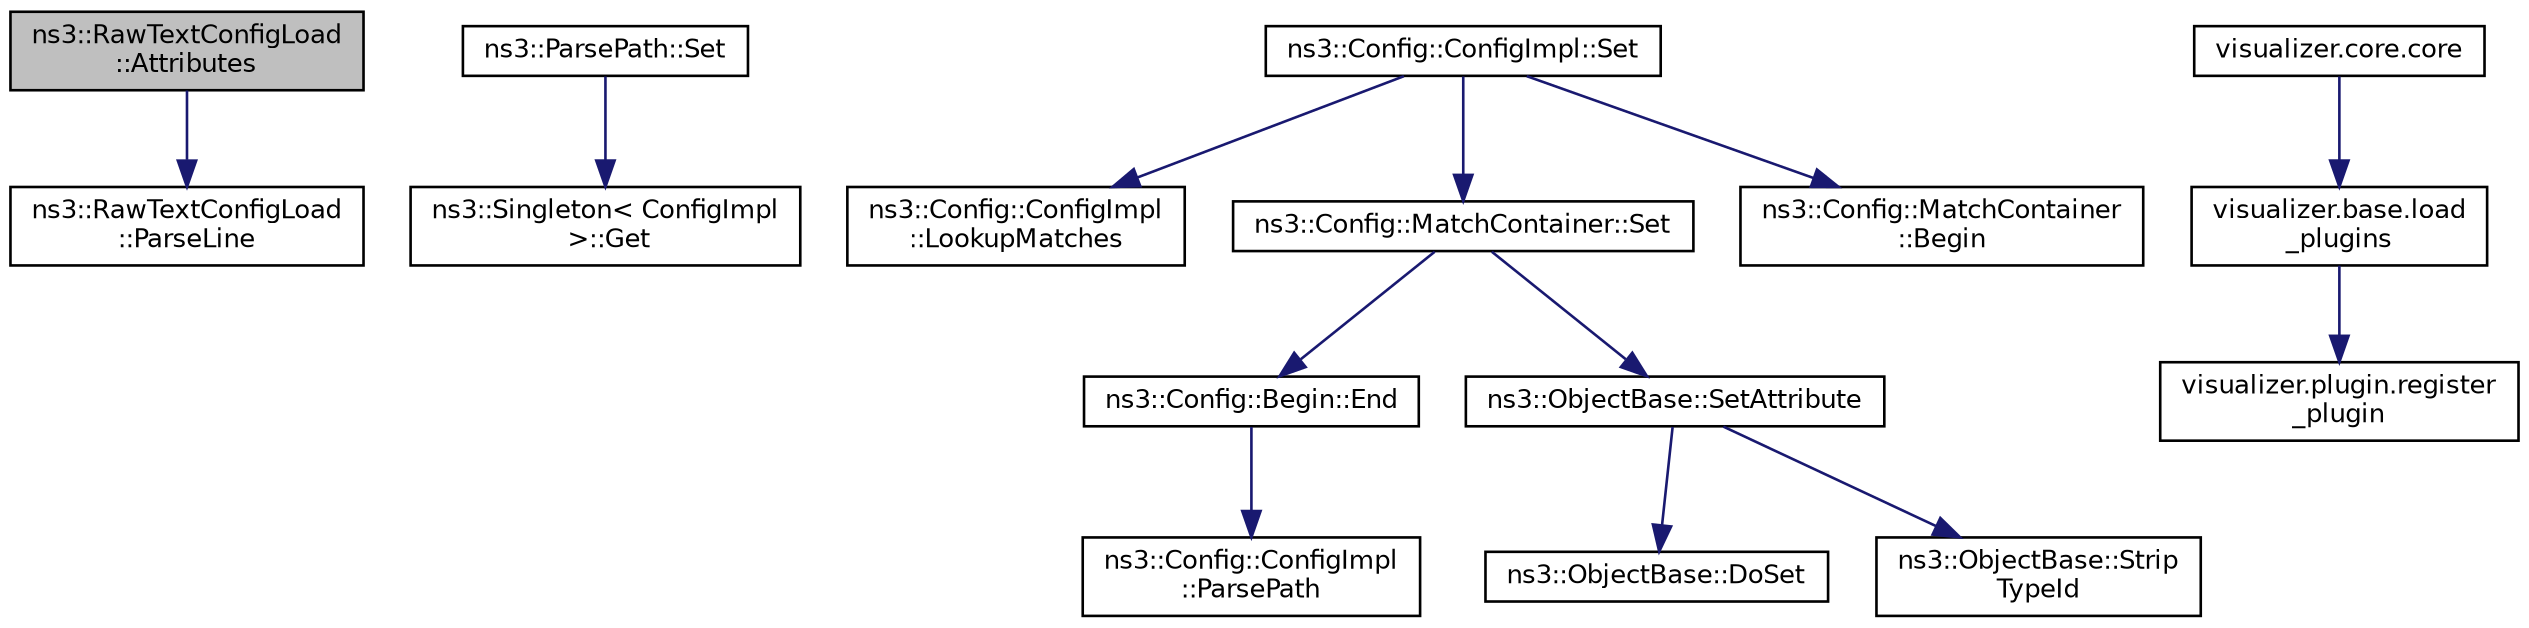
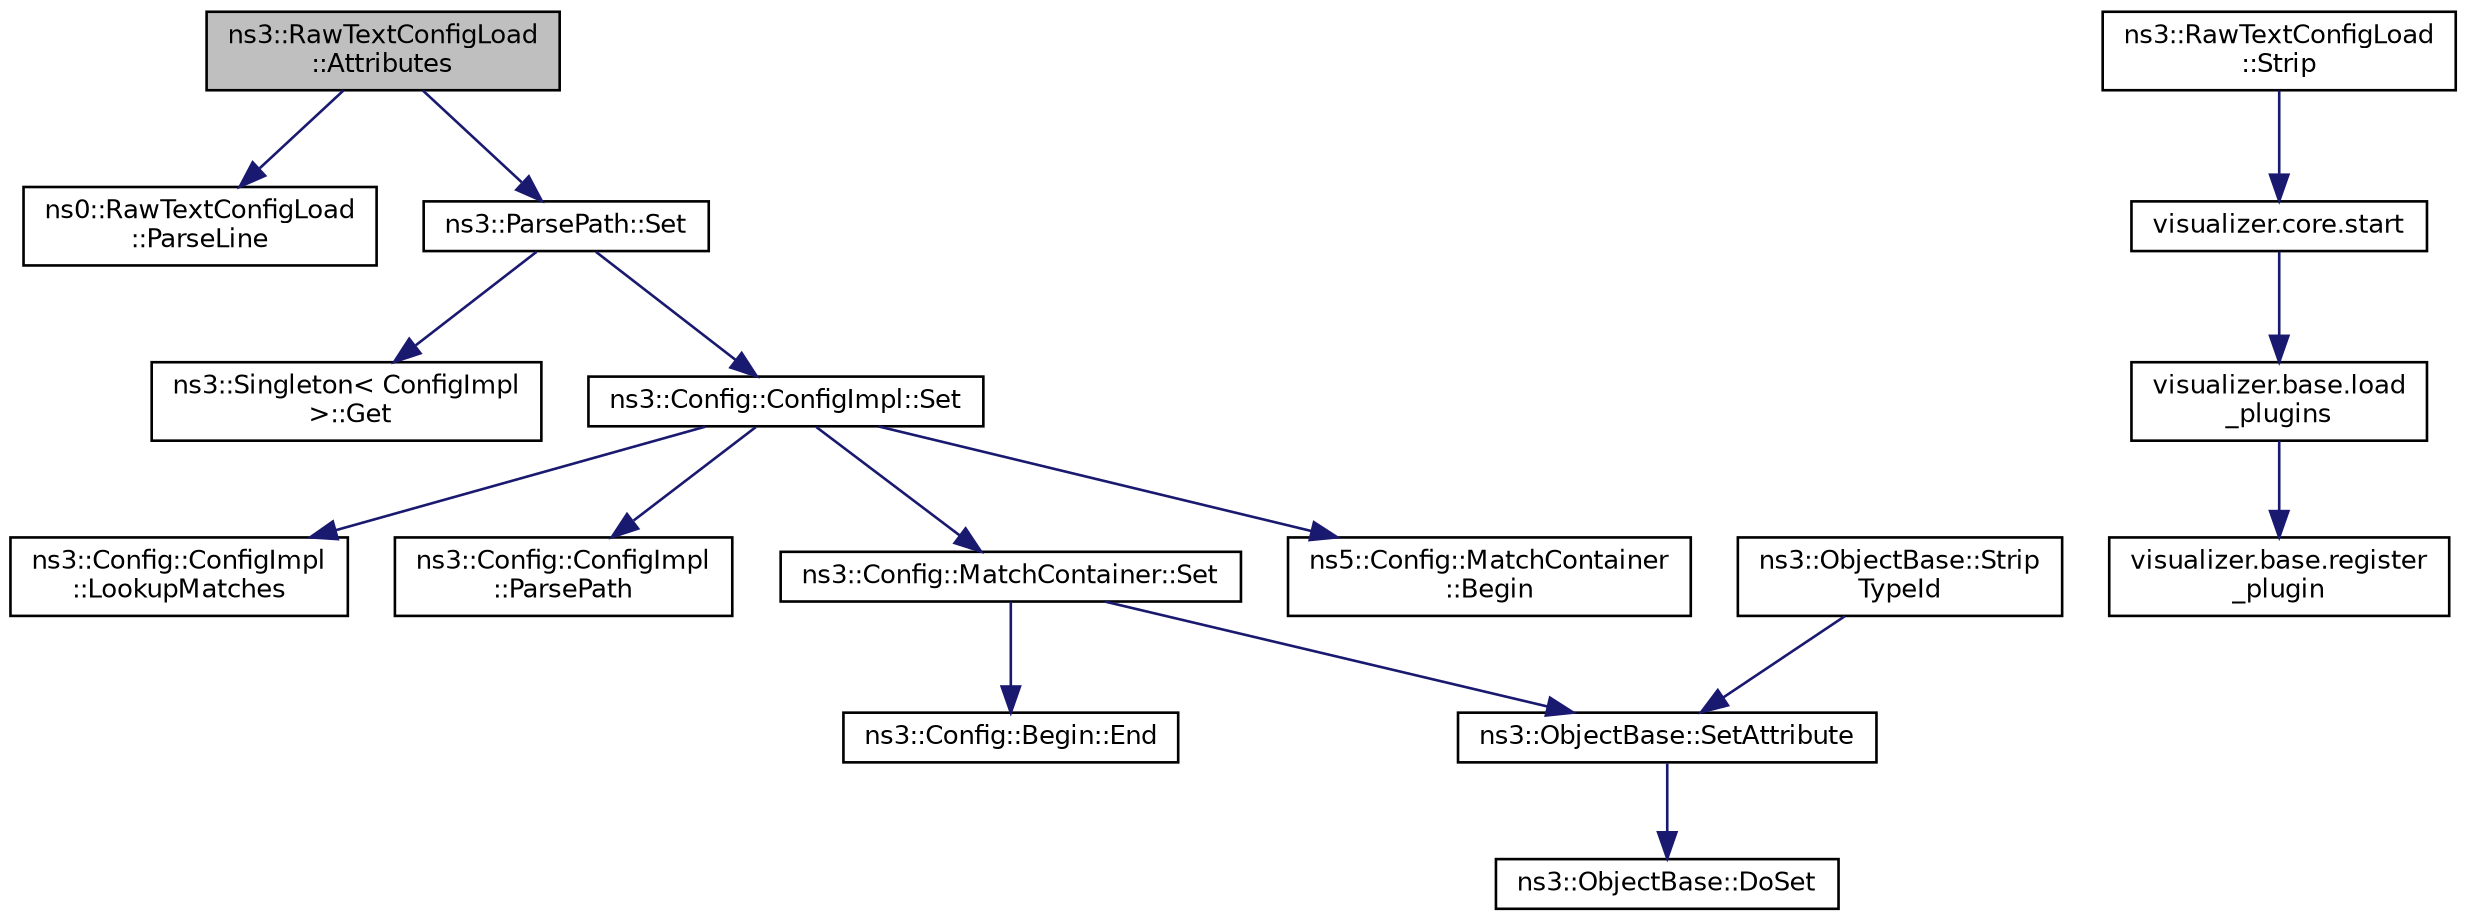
node "ns3::RawTextConfigLoad ::Strip": added
node "visualizer.core.core": label "visualizer.core.core" -> "visualizer.core.start"
edge "ns3::RawTextConfigLoad ::Attributes" -> "ns3::ParsePath::Set": added
node "ns3::RawTextConfigLoad ::ParseLine": label "ns3::RawTextConfigLoad ::ParseLine" -> "ns0::RawTextConfigLoad ::ParseLine"
node "ns3::Config::MatchContainer ::Begin": label "ns3::Config::MatchContainer ::Begin" -> "ns5::Config::MatchContainer ::Begin"
edge "ns3::ParsePath::Set" -> "ns3::Config::ConfigImpl::Set": added
node "visualizer.plugin.register _plugin": label "visualizer.plugin.register _plugin" -> "visualizer.base.register _plugin"
edge "ns3::Config::Begin::End" -> "ns3::Config::ConfigImpl ::ParsePath": now "ns3::Config::ConfigImpl::Set" -> "ns3::Config::ConfigImpl ::ParsePath"
edge "ns3::ObjectBase::SetAttribute" -> "ns3::ObjectBase::Strip TypeId": reversed
